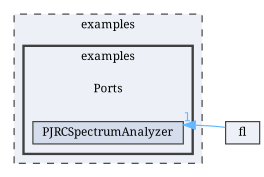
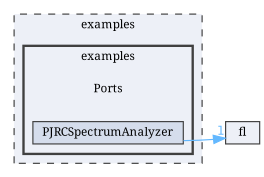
edge "fl" -> "PJRCSpectrumAnalyzer": reversed
